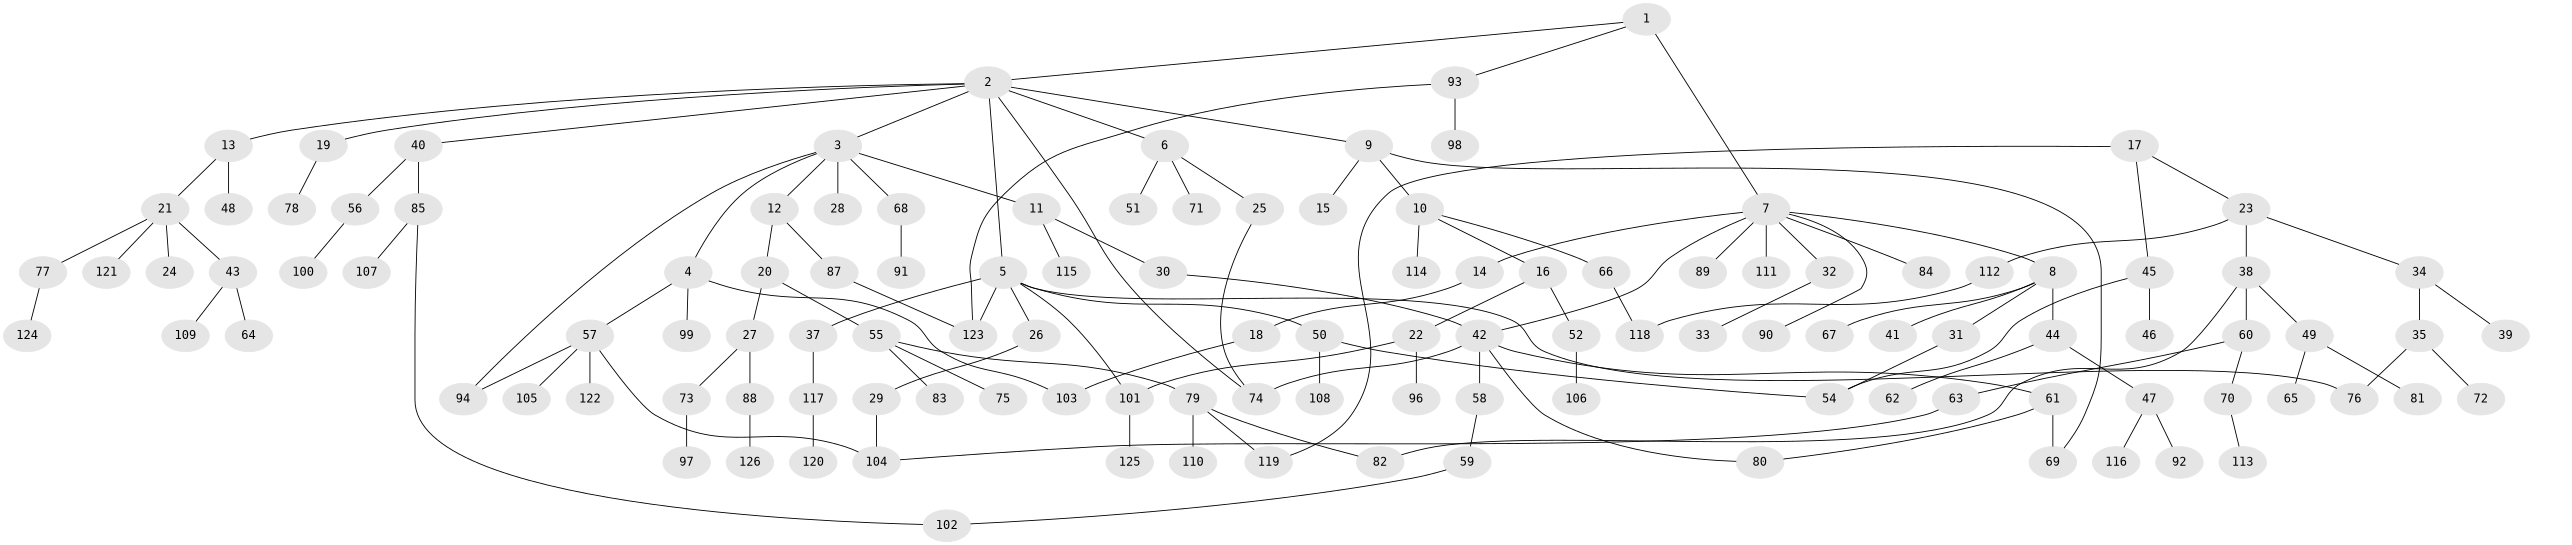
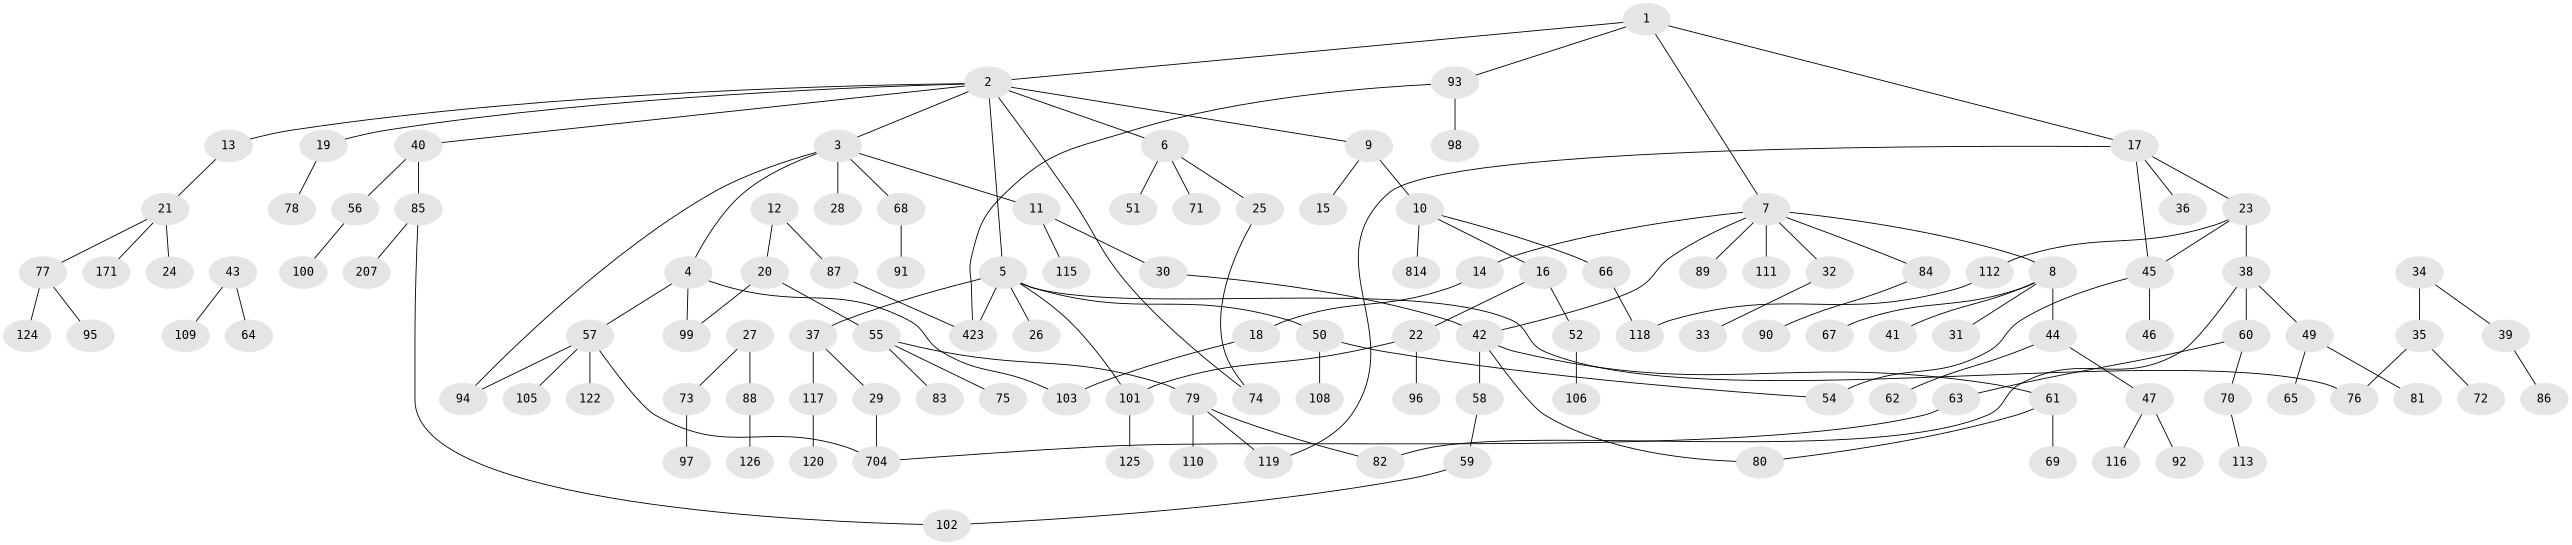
edge "1" -- "17": added
edge "9" -- "69": removed
edge "3" -- "12": removed
node "48": removed
node "36": added
edge "21" -- "43": removed
edge "23" -- "34": now "23" -- "45"
edge "7" -- "90": now "84" -- "90"
node "121": label "121" -> "171"
node "107": label "107" -> "207"
node "114": label "114" -> "814"
edge "20" -- "27": now "20" -- "99"
node "95": added
node "123": label "123" -> "423"
edge "26" -- "29": now "37" -- "29"
edge "31" -- "54": removed
edge "42" -- "74": removed
node "86": added
node "104": label "104" -> "704"
